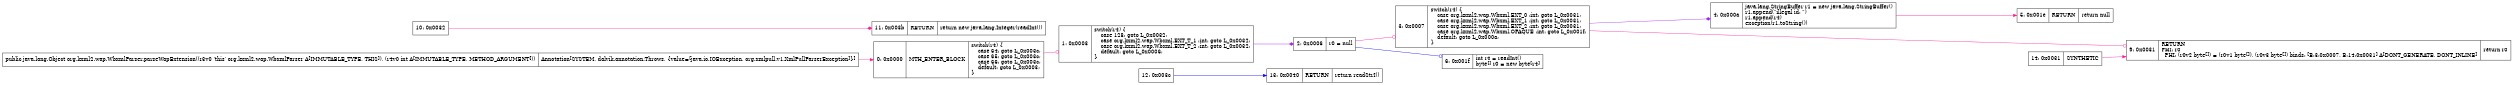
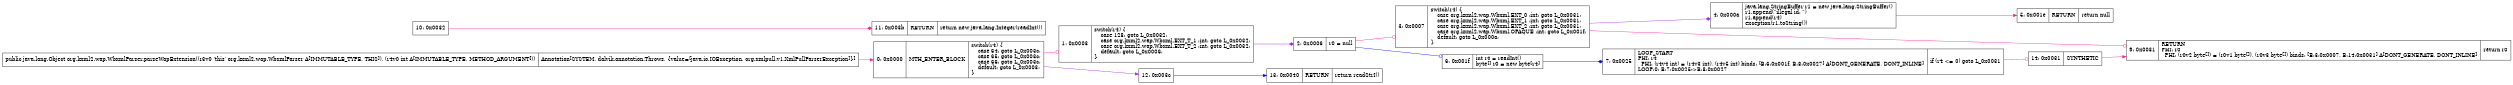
node "7: 0x0025": added
edge "0: 0x0000" -> "12: 0x003c": added
